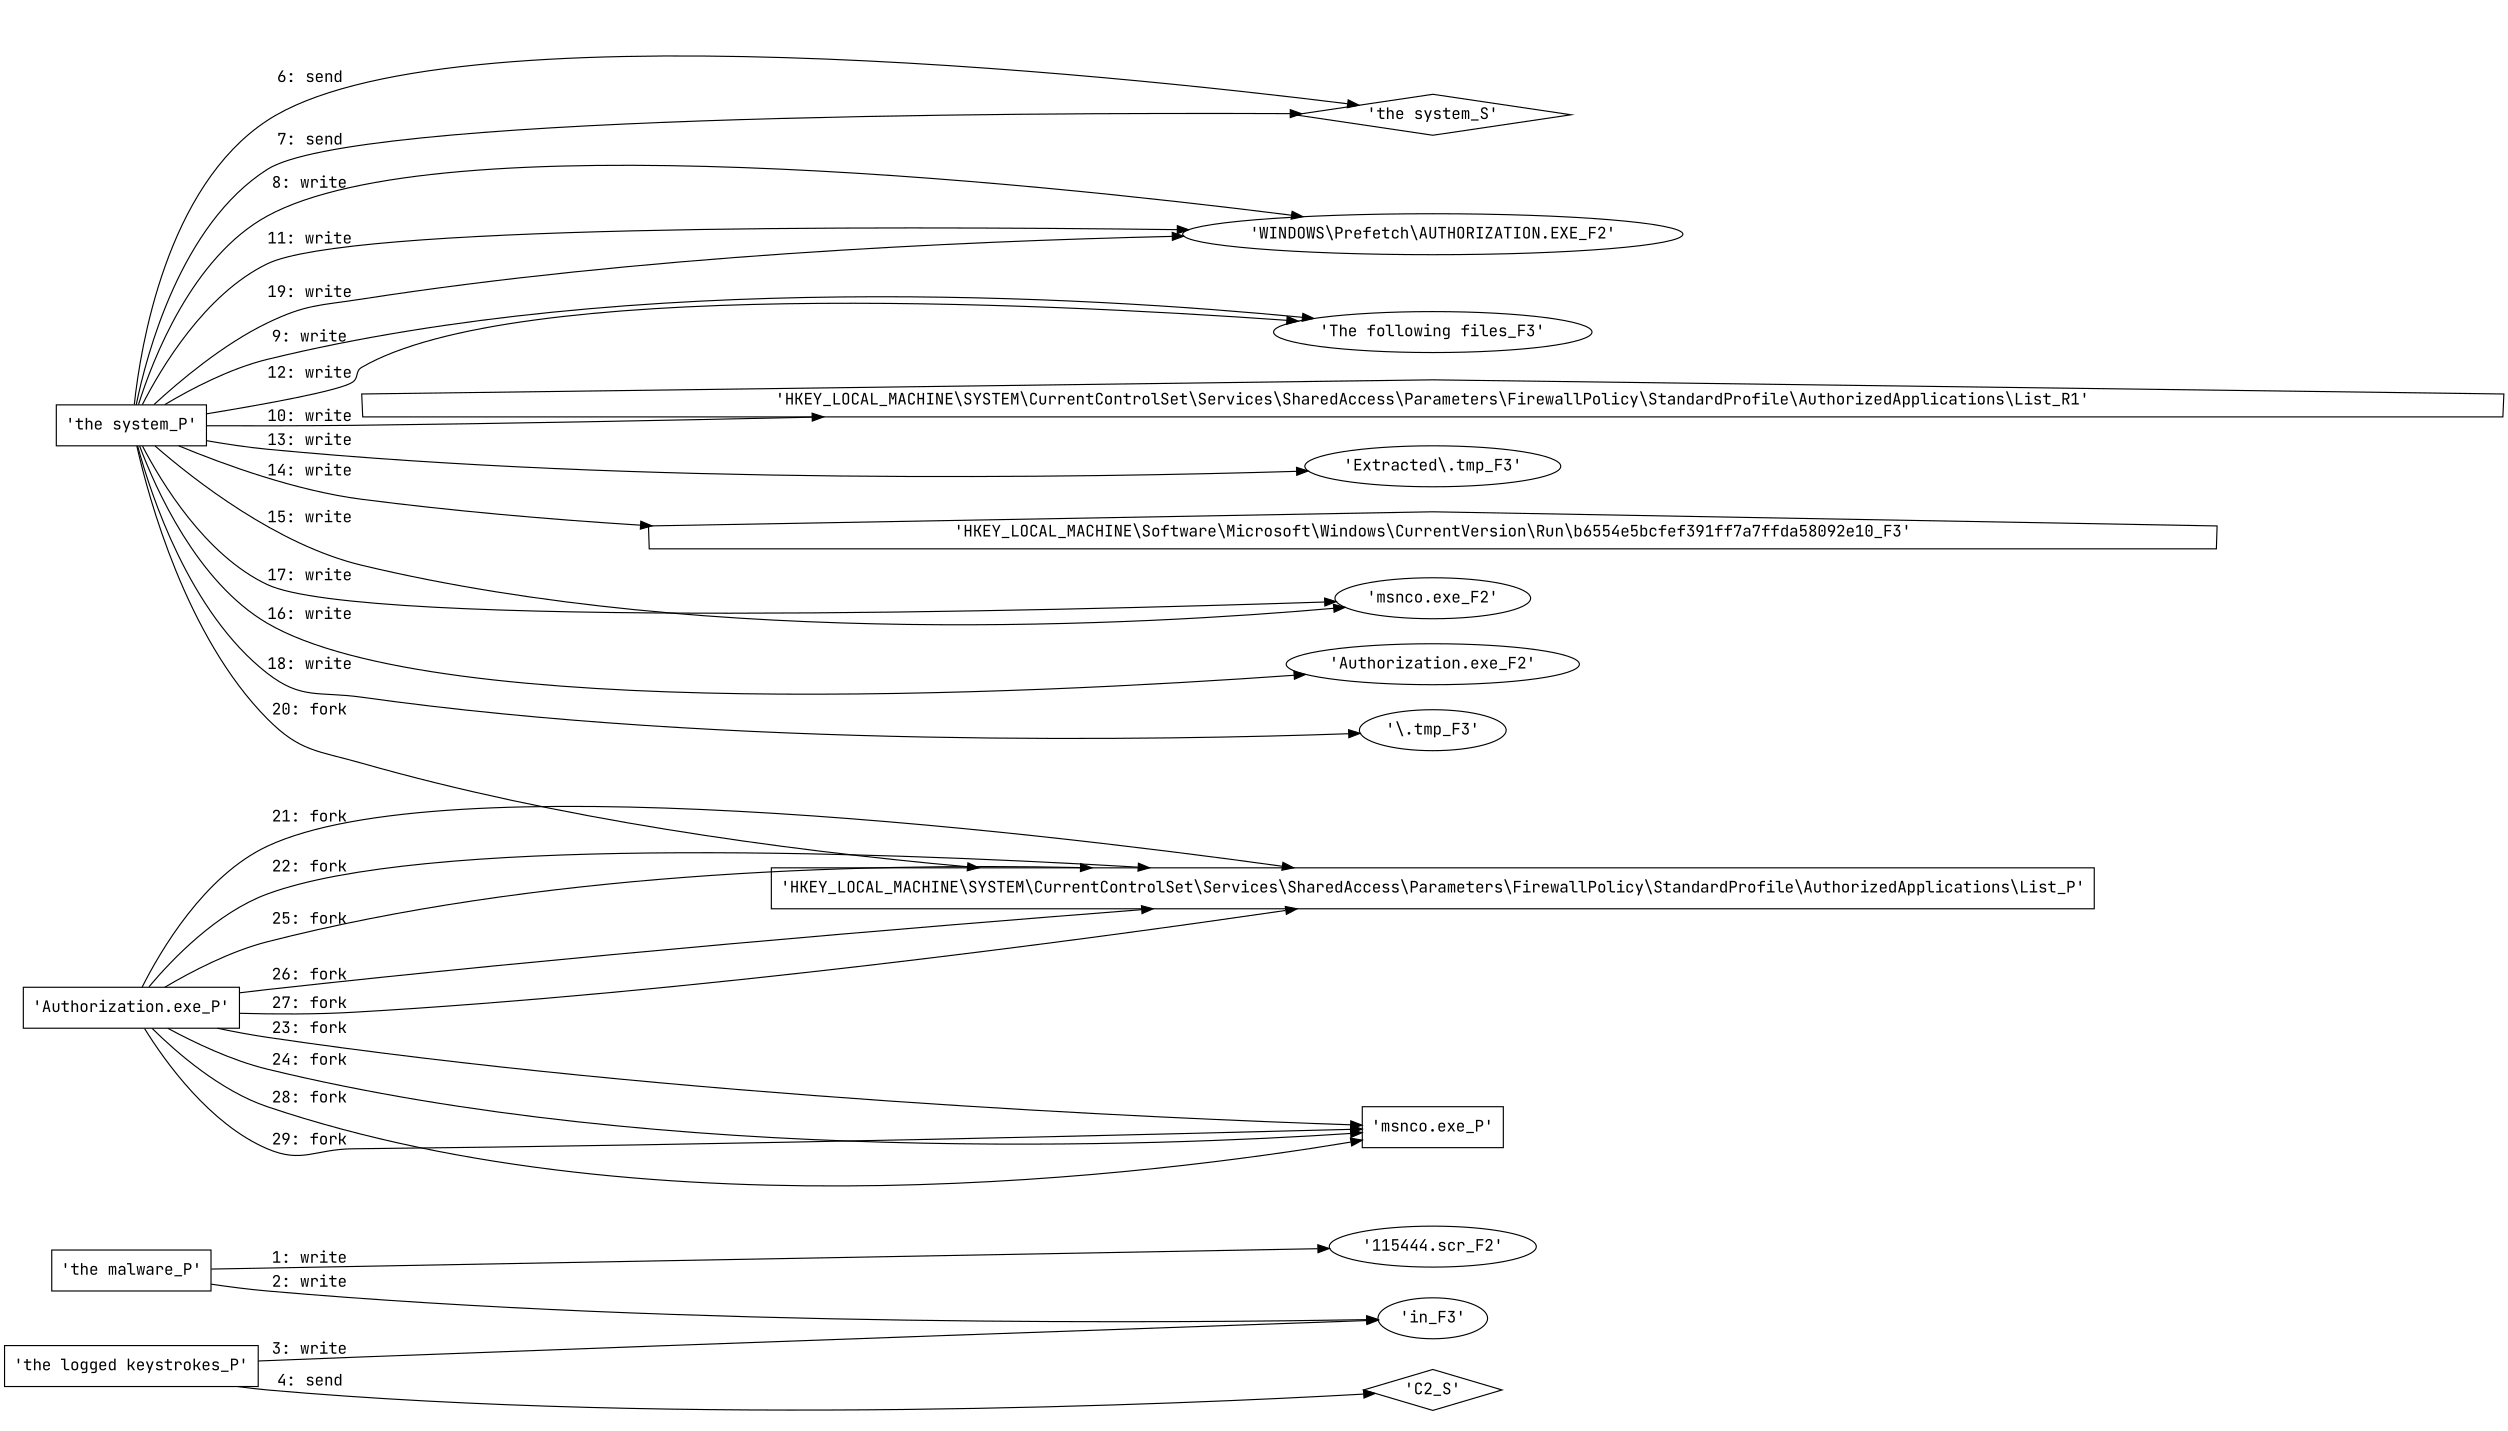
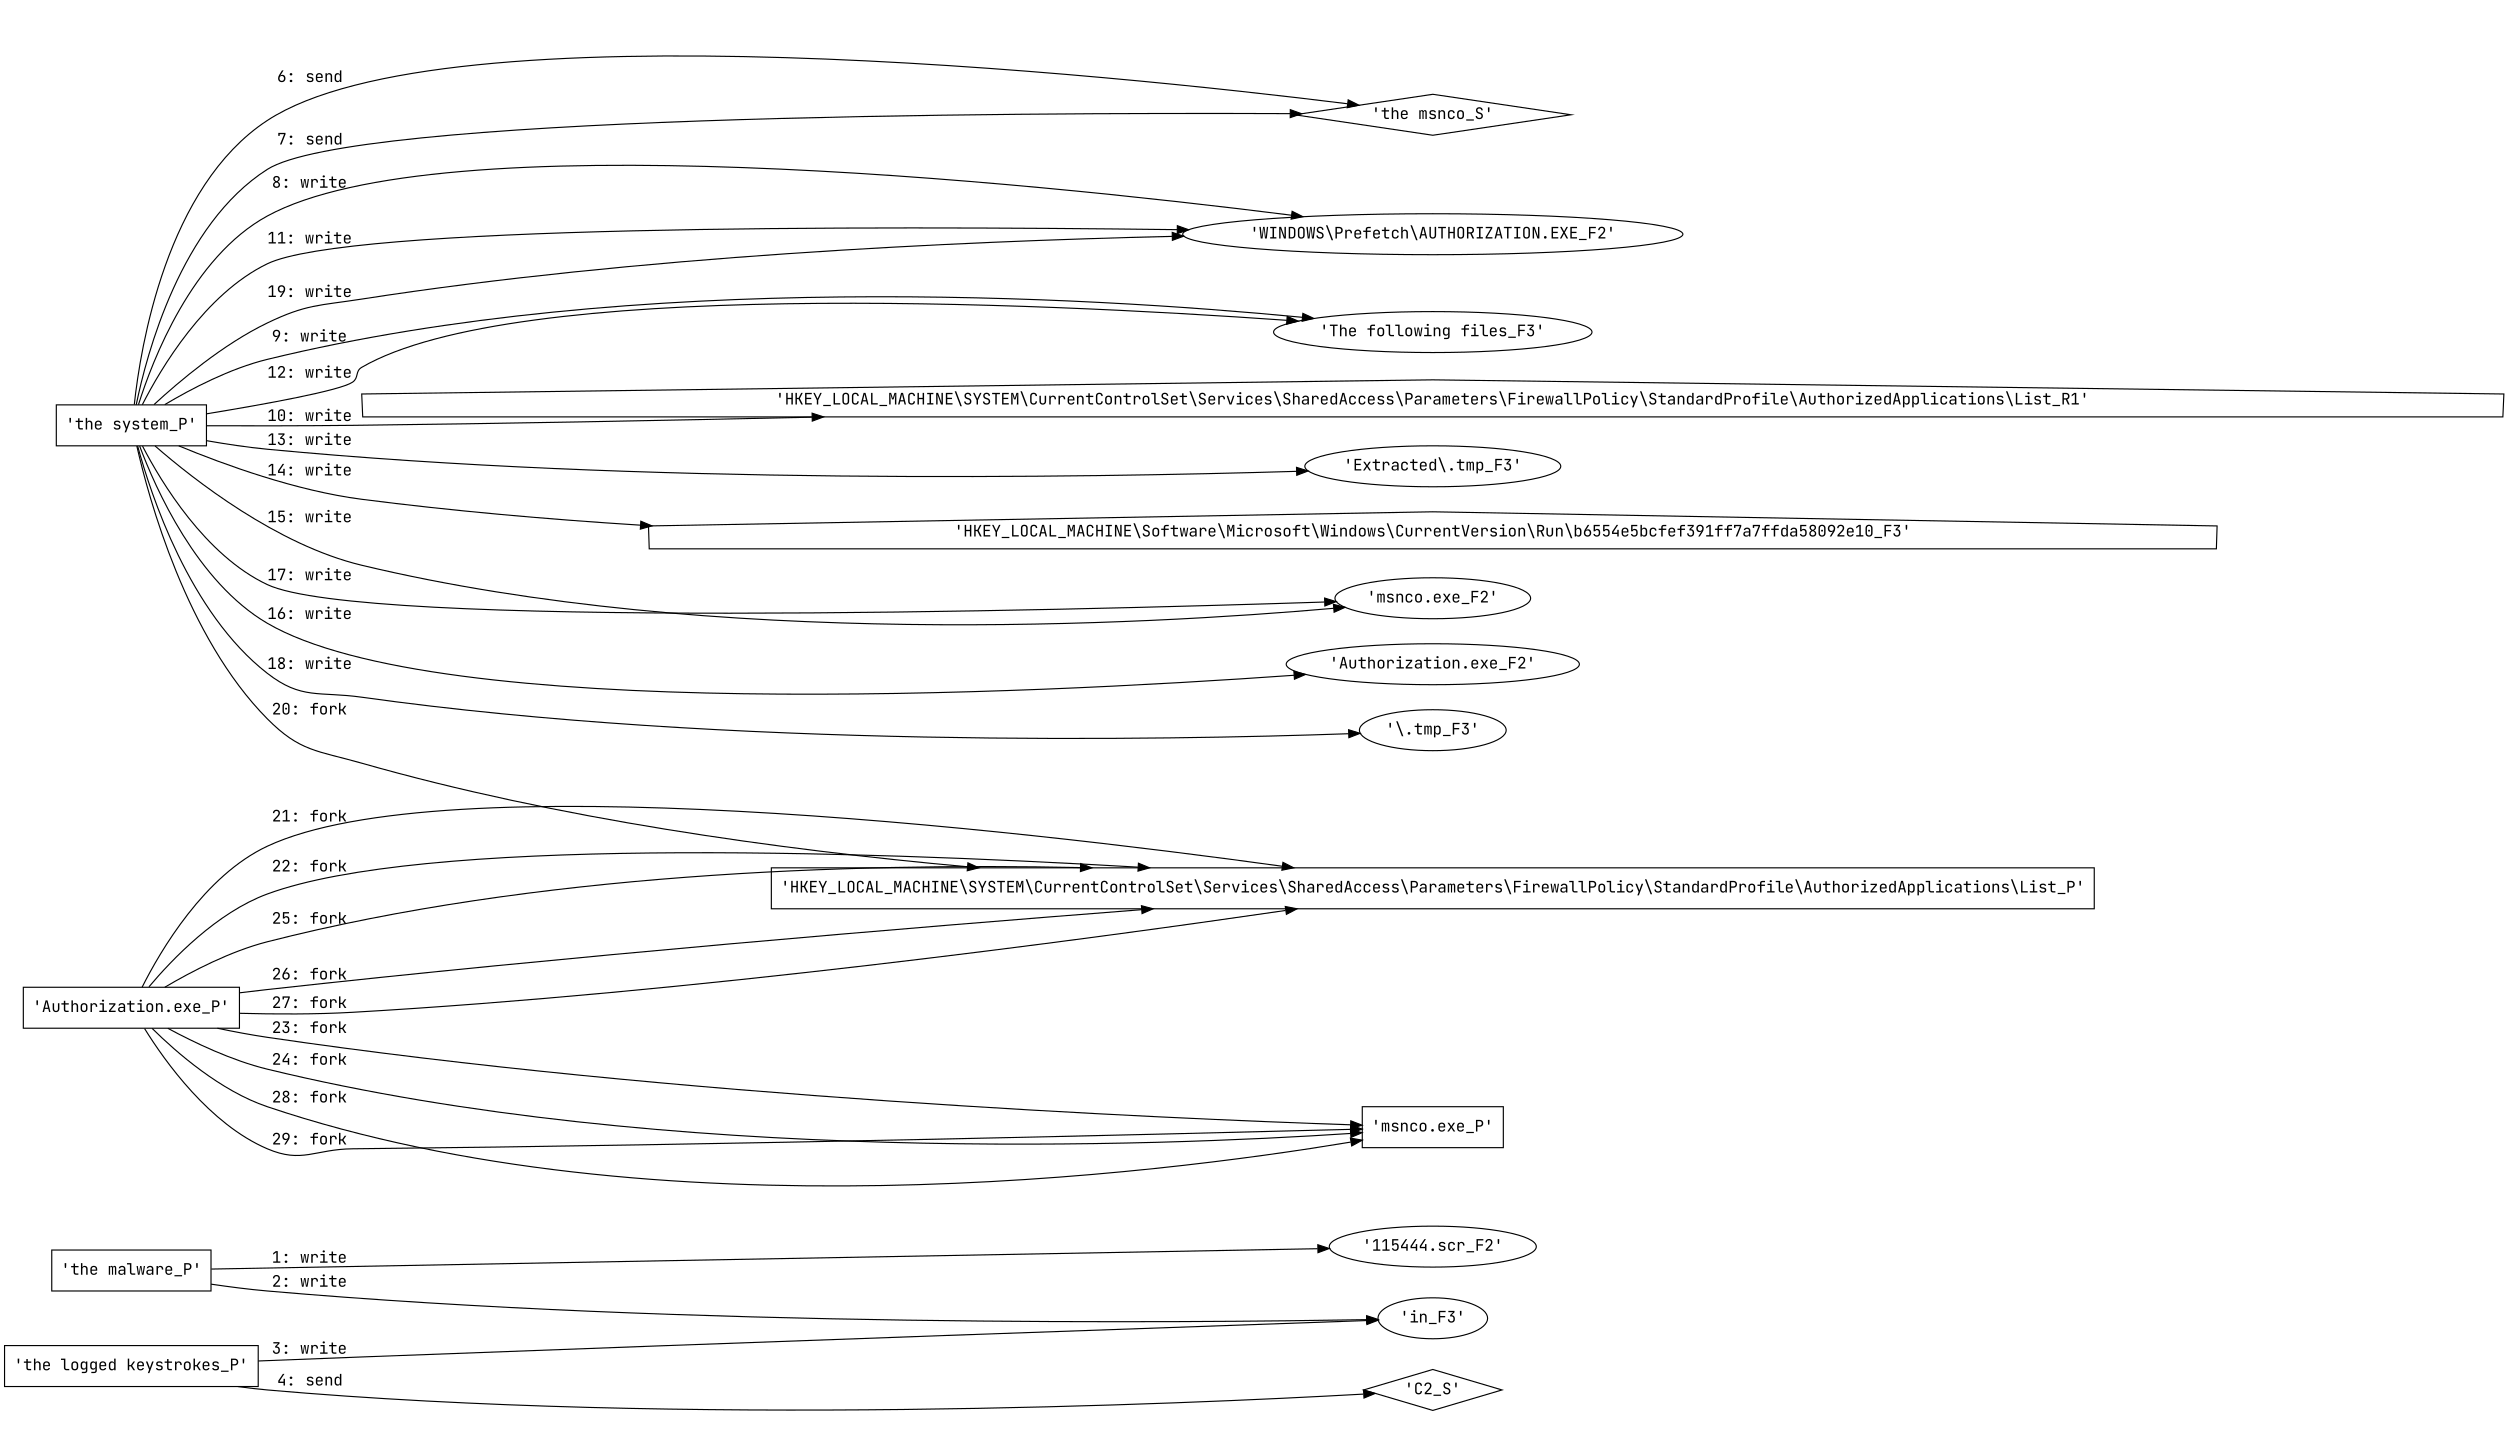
node "'the system_S'": label "'the system_S'" -> "'the msnco_S'"
